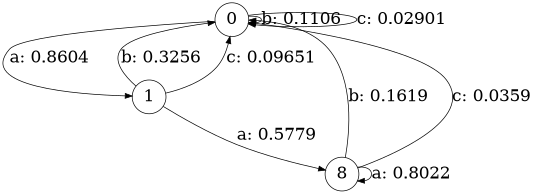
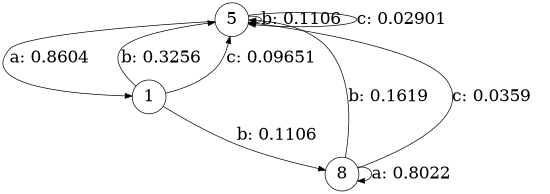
node "0": label "0" -> "5"
edge "1" -> "8": label "a: 0.5779   " -> "b: 0.1106   "
